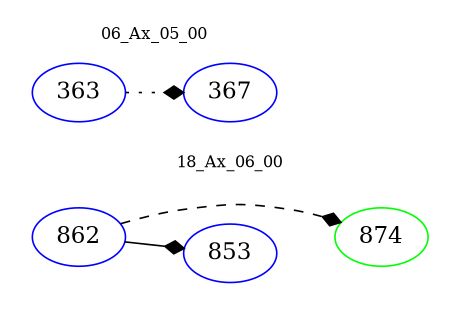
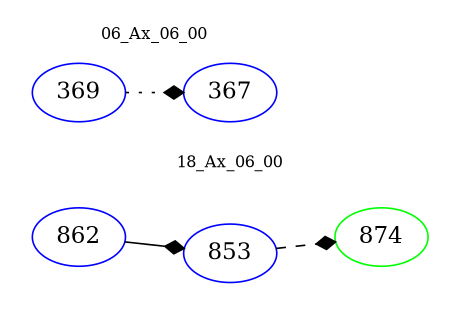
cluster "06_Ax_05_00": label "06_Ax_05_00" -> "06_Ax_06_00"
node "363": label "363" -> "369"
edge "862" -> "874": now "853" -> "874"
